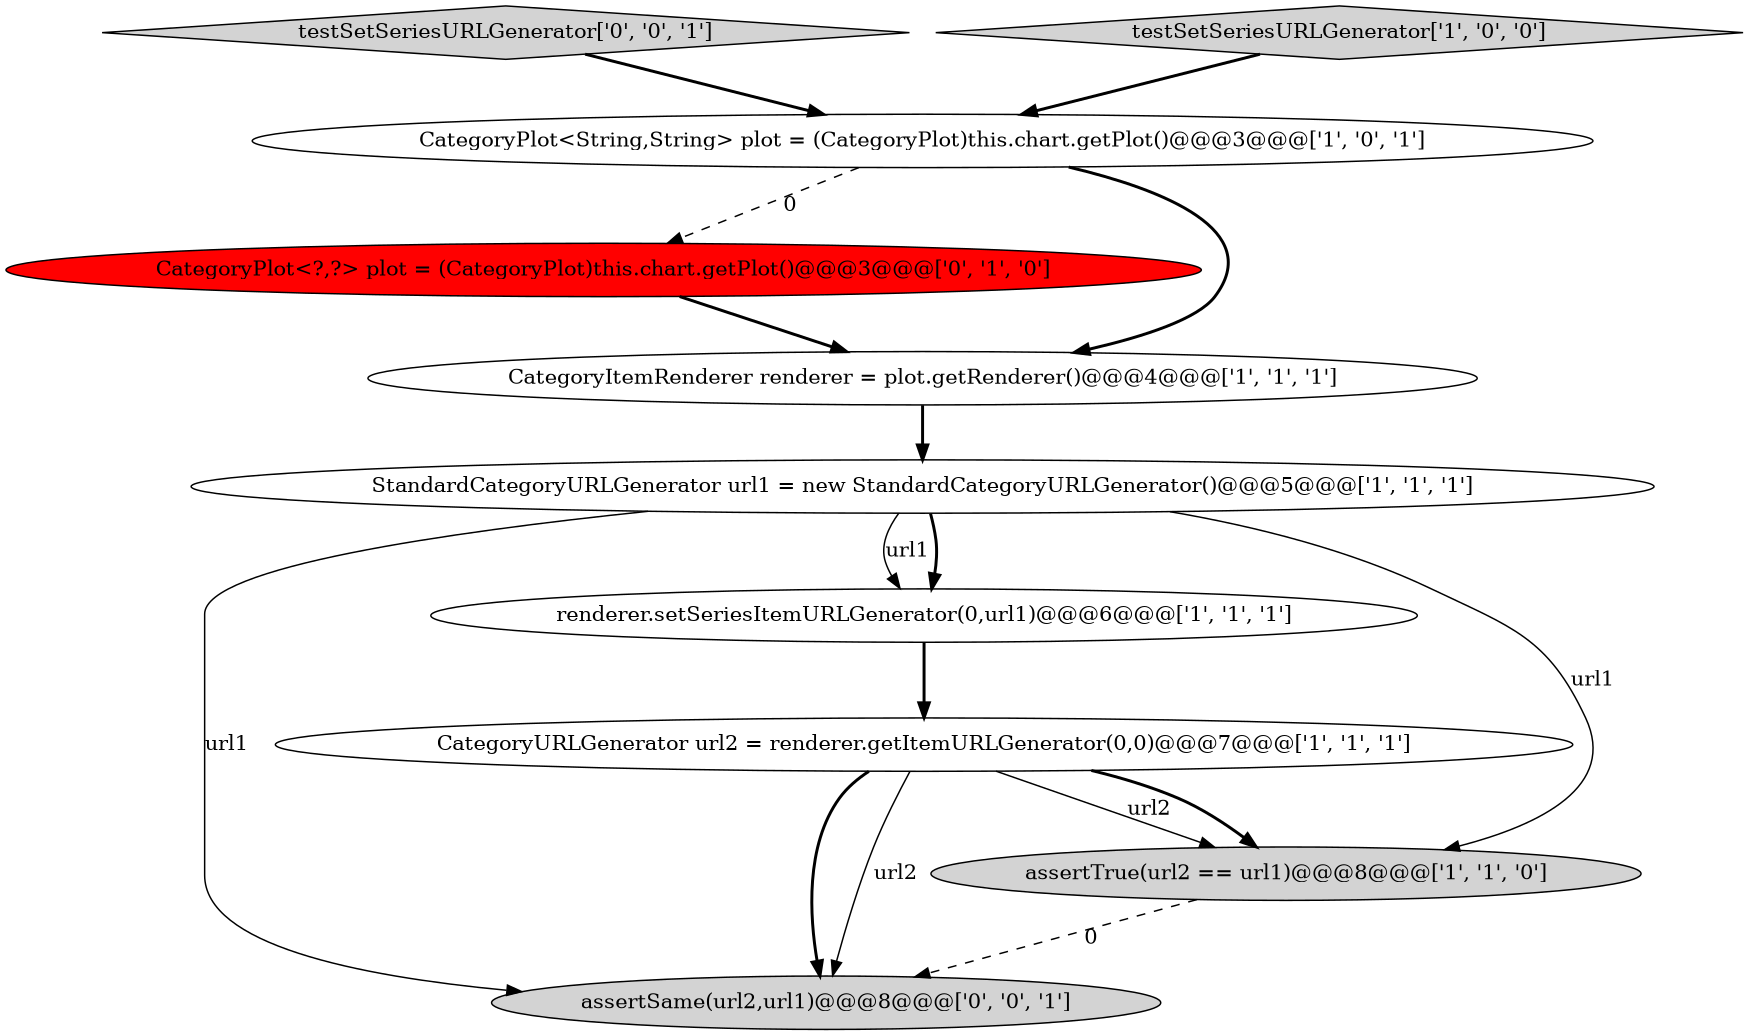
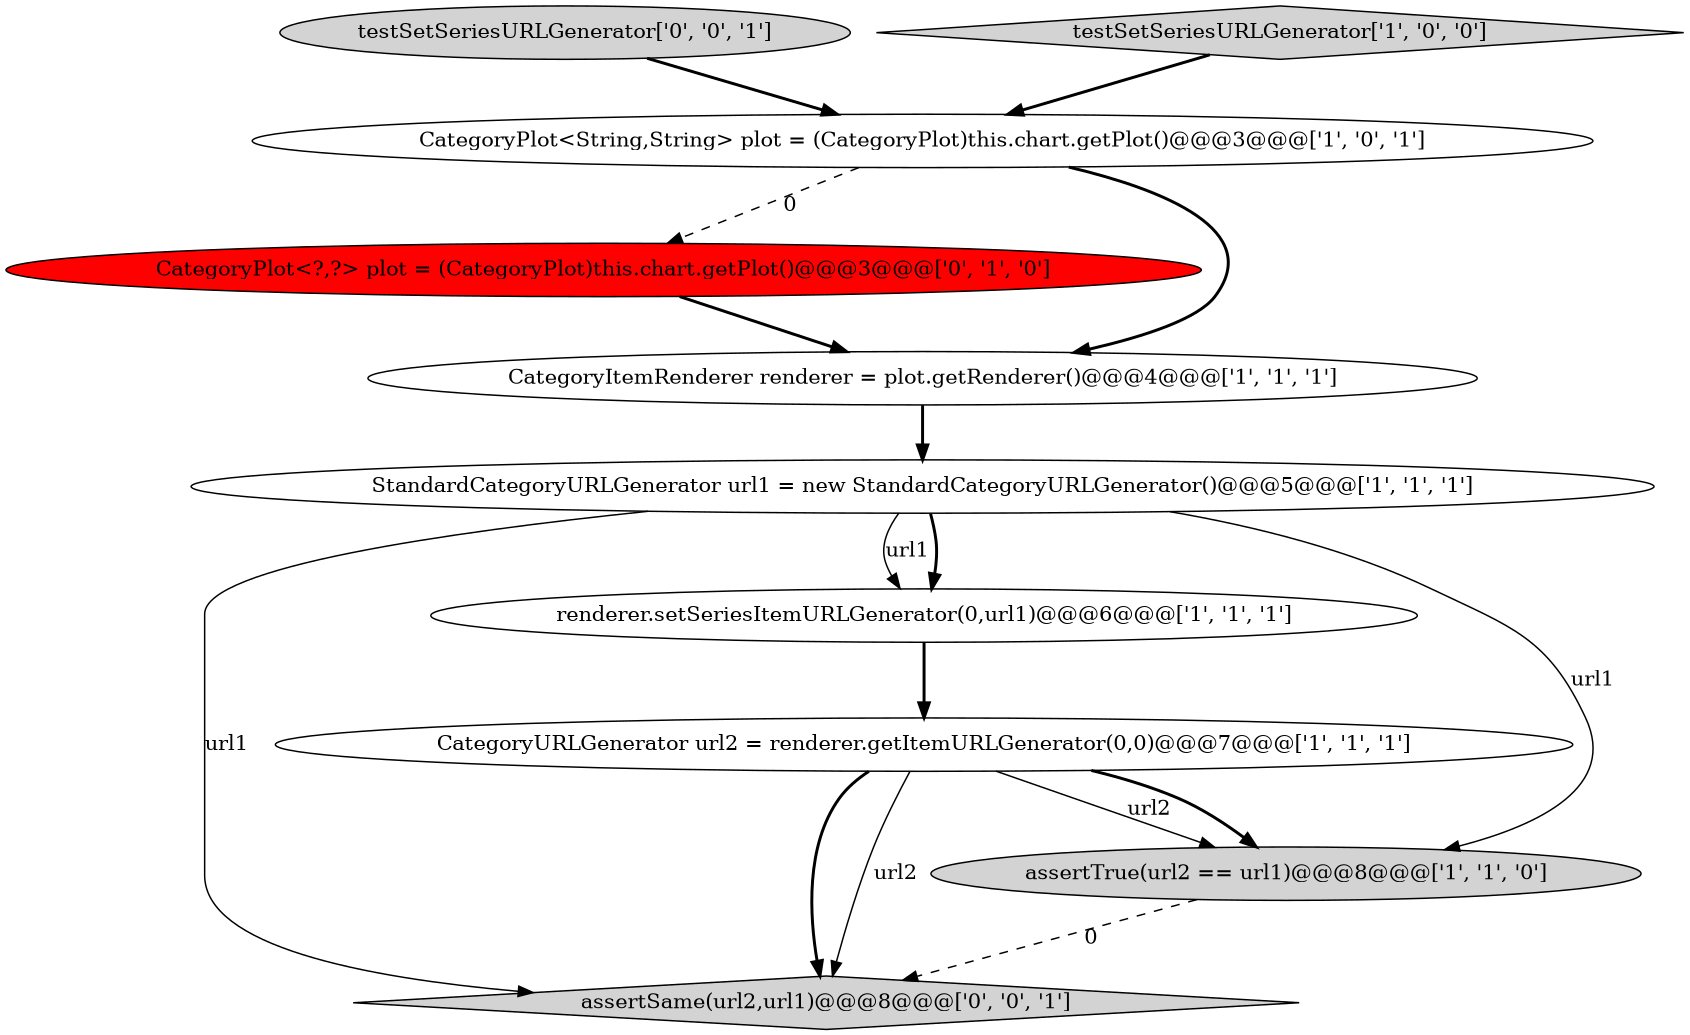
node "testSetSeriesURLGenerator['0', '0', '1']": shape diamond -> ellipse
node "assertSame(url2,url1)@@@8@@@['0', '0', '1']": shape ellipse -> diamond
